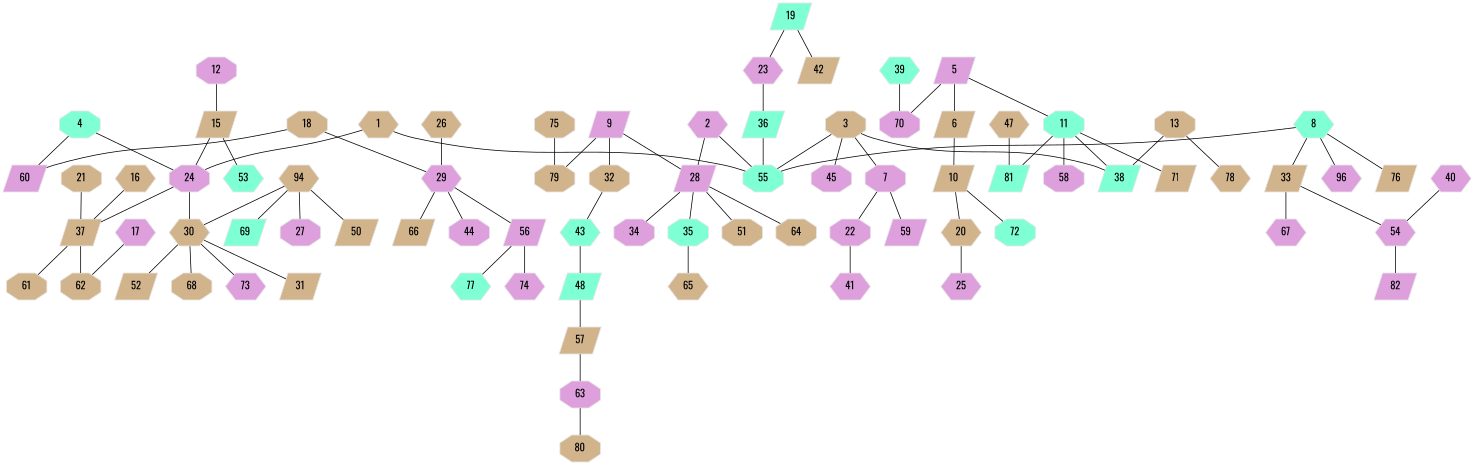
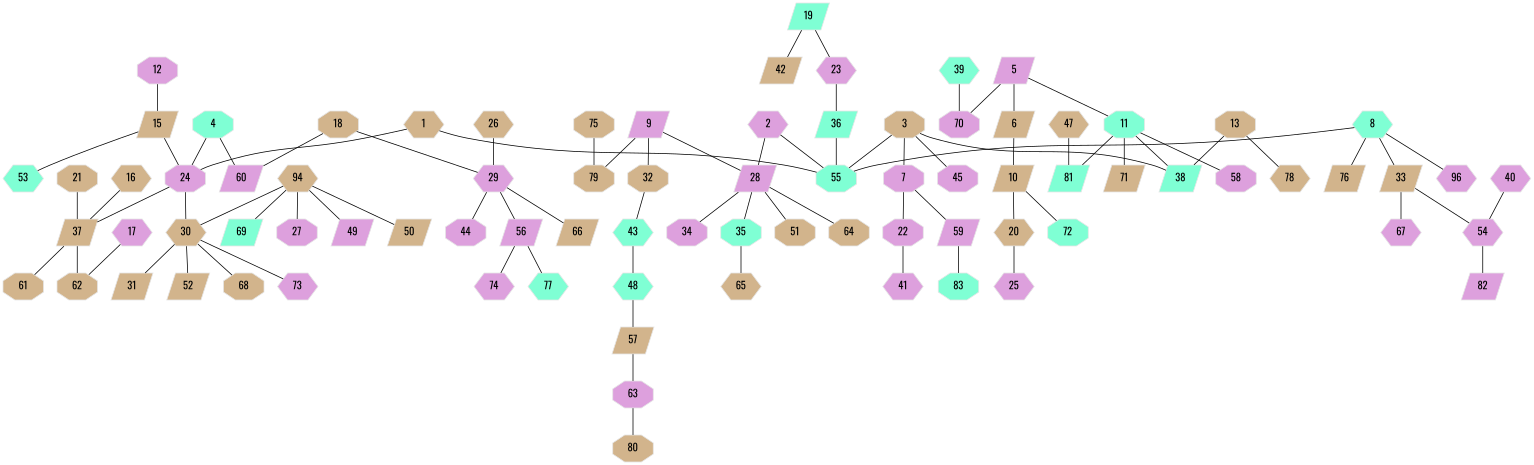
node "49": added
node "48": shape parallelogram -> hexagon
node "83": added
